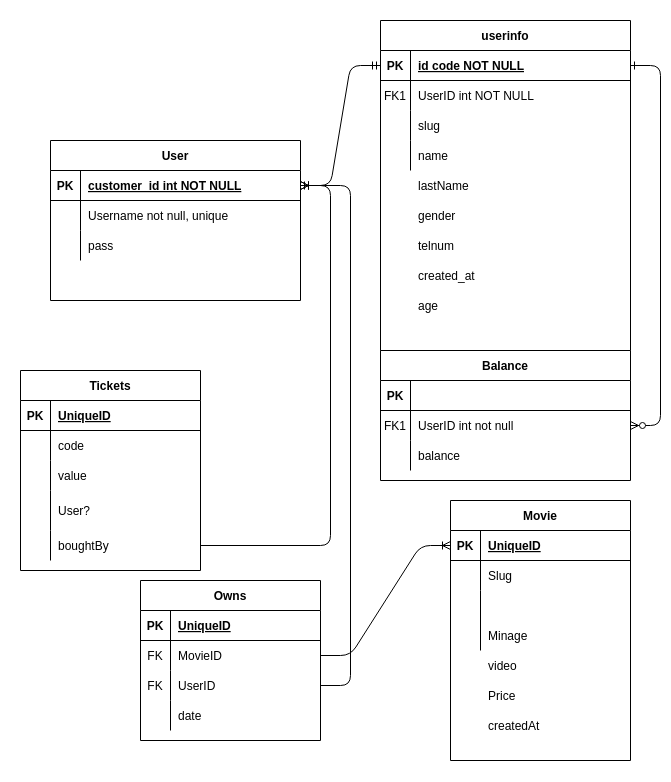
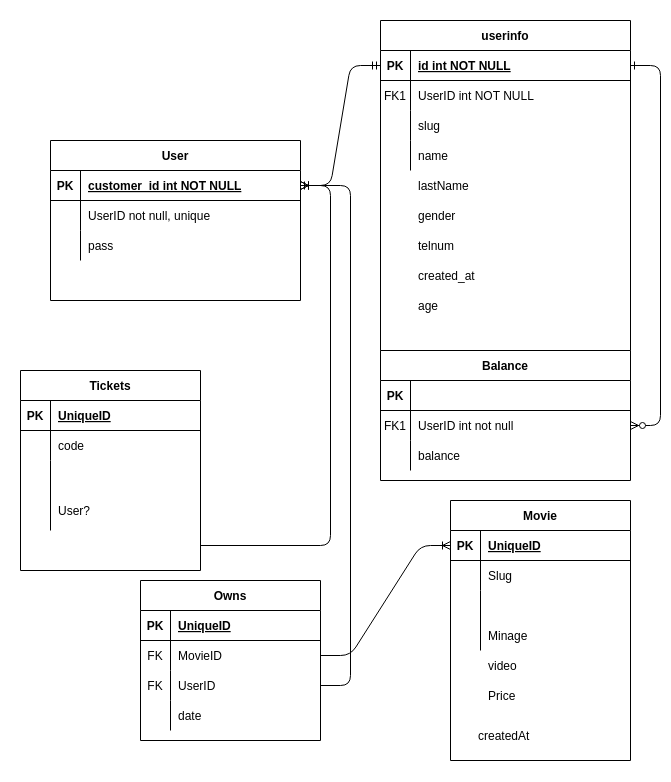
node "id code NOT NULL": label "id code NOT NULL" -> "id int NOT NULL"
node "Username not null, unique": label "Username not null, unique" -> "UserID not null, unique"
node "value": removed
node "boughtBy": removed
node "createdAt": moved (556, 726) -> (546, 736)
